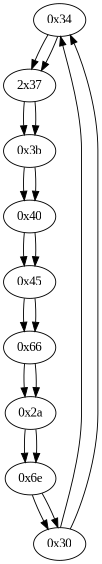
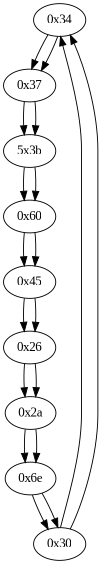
node "2x37": label "2x37" -> "0x37"
node "0x3b": label "0x3b" -> "5x3b"
node "0x40": label "0x40" -> "0x60"
node "0x66": label "0x66" -> "0x26"
